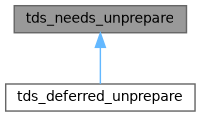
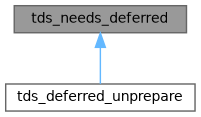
node "tds_needs_unprepare": label "tds_needs_unprepare" -> "tds_needs_deferred"
